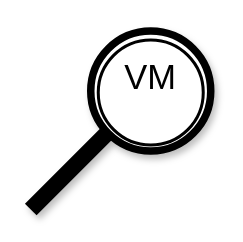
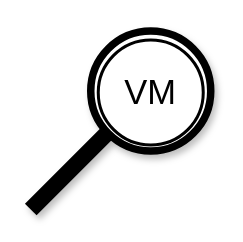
node "VM": moved (151, 77) -> (151, 92)
